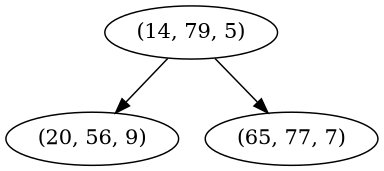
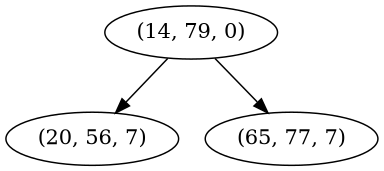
node "(14, 79, 5)": label "(14, 79, 5)" -> "(14, 79, 0)"
node "(20, 56, 9)": label "(20, 56, 9)" -> "(20, 56, 7)"
